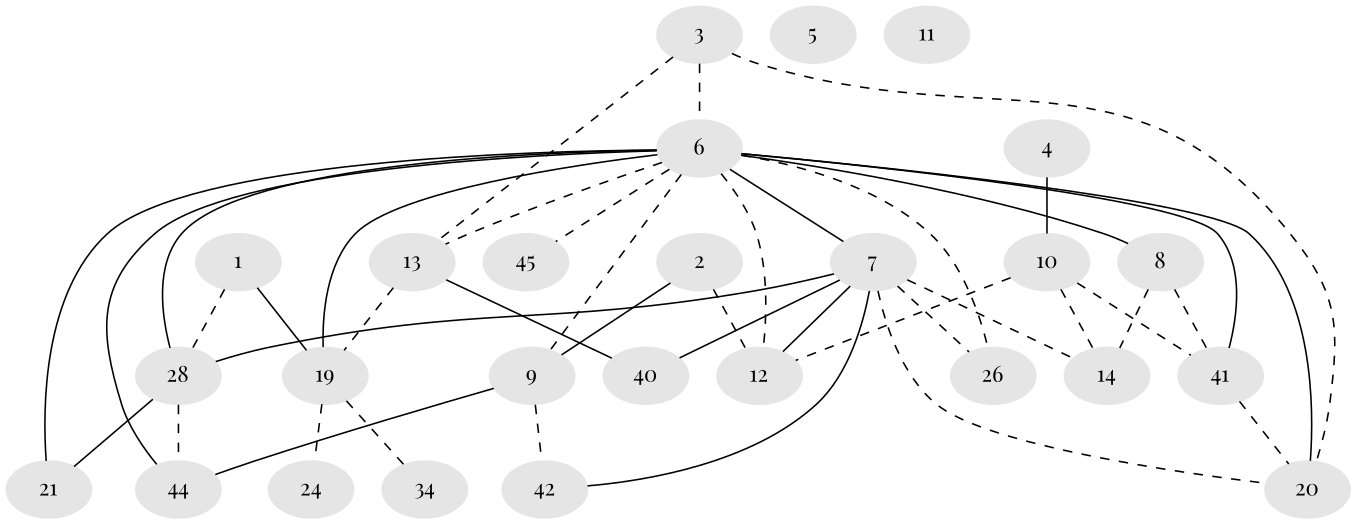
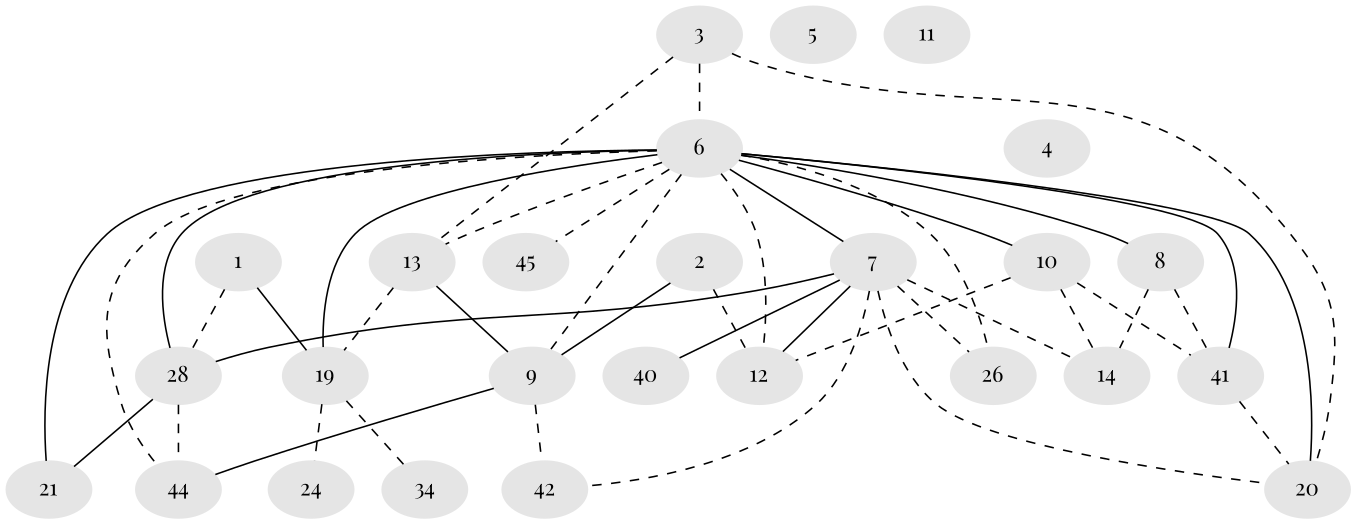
edge "4" -- "10": now "6" -- "10"
edge "6" -- "44": style solid -> dashed
edge "13" -- "40": now "13" -- "9"
edge "7" -- "42": style solid -> dashed
